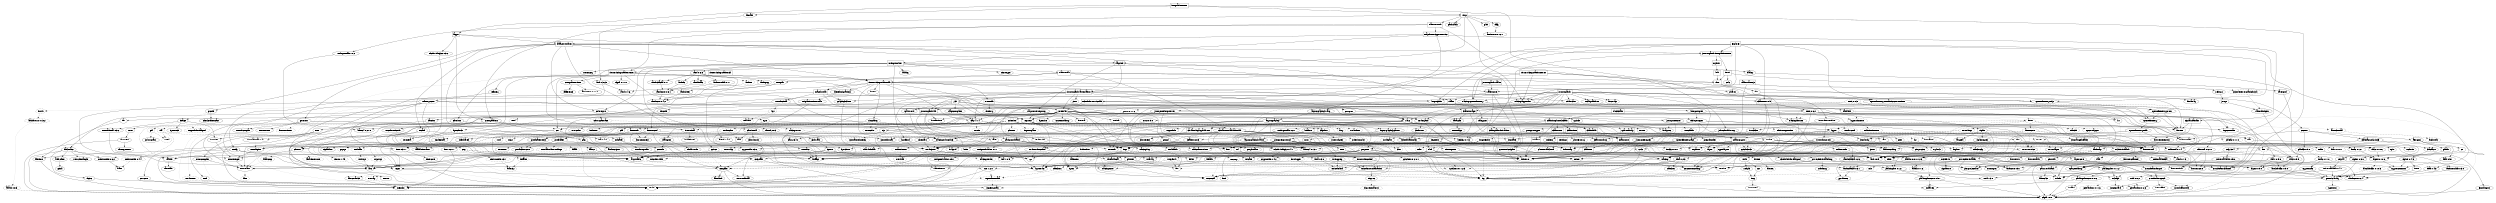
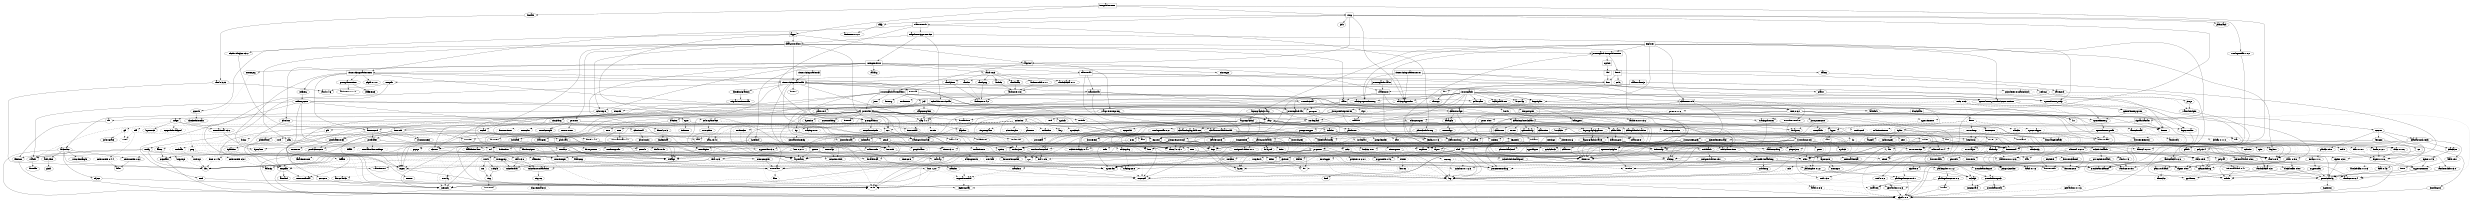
node "graphql_client": removed
node "dirs-array": label "dirs-array" -> "dirs-sys"
node "sharded-slab": removed
node "memoffset": removed
